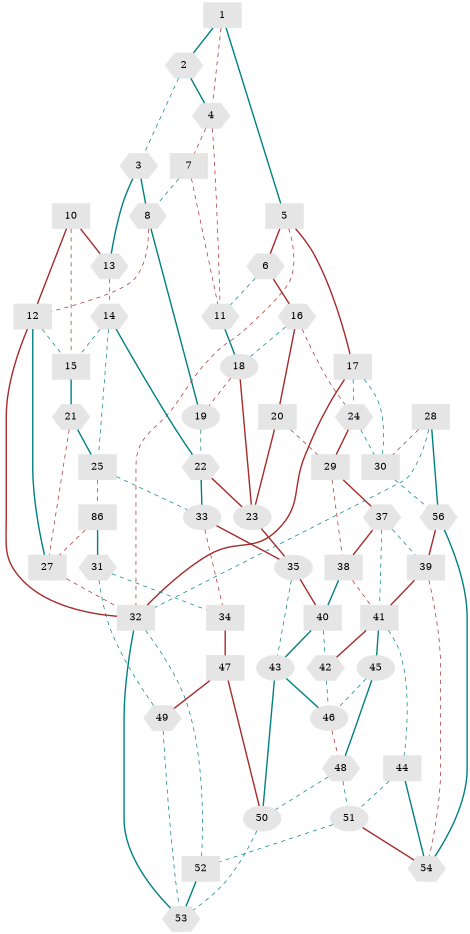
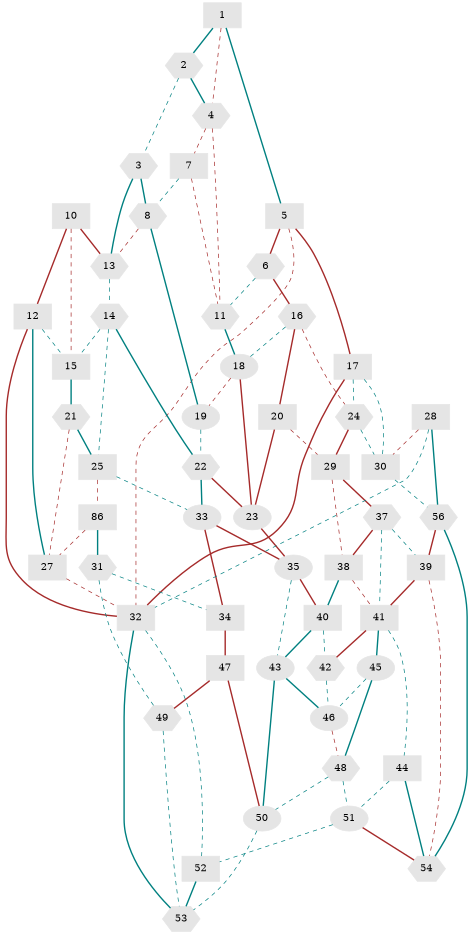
edge "8" -- "12": now "8" -- "13"
edge "33" -- "34": style dashed -> bold
